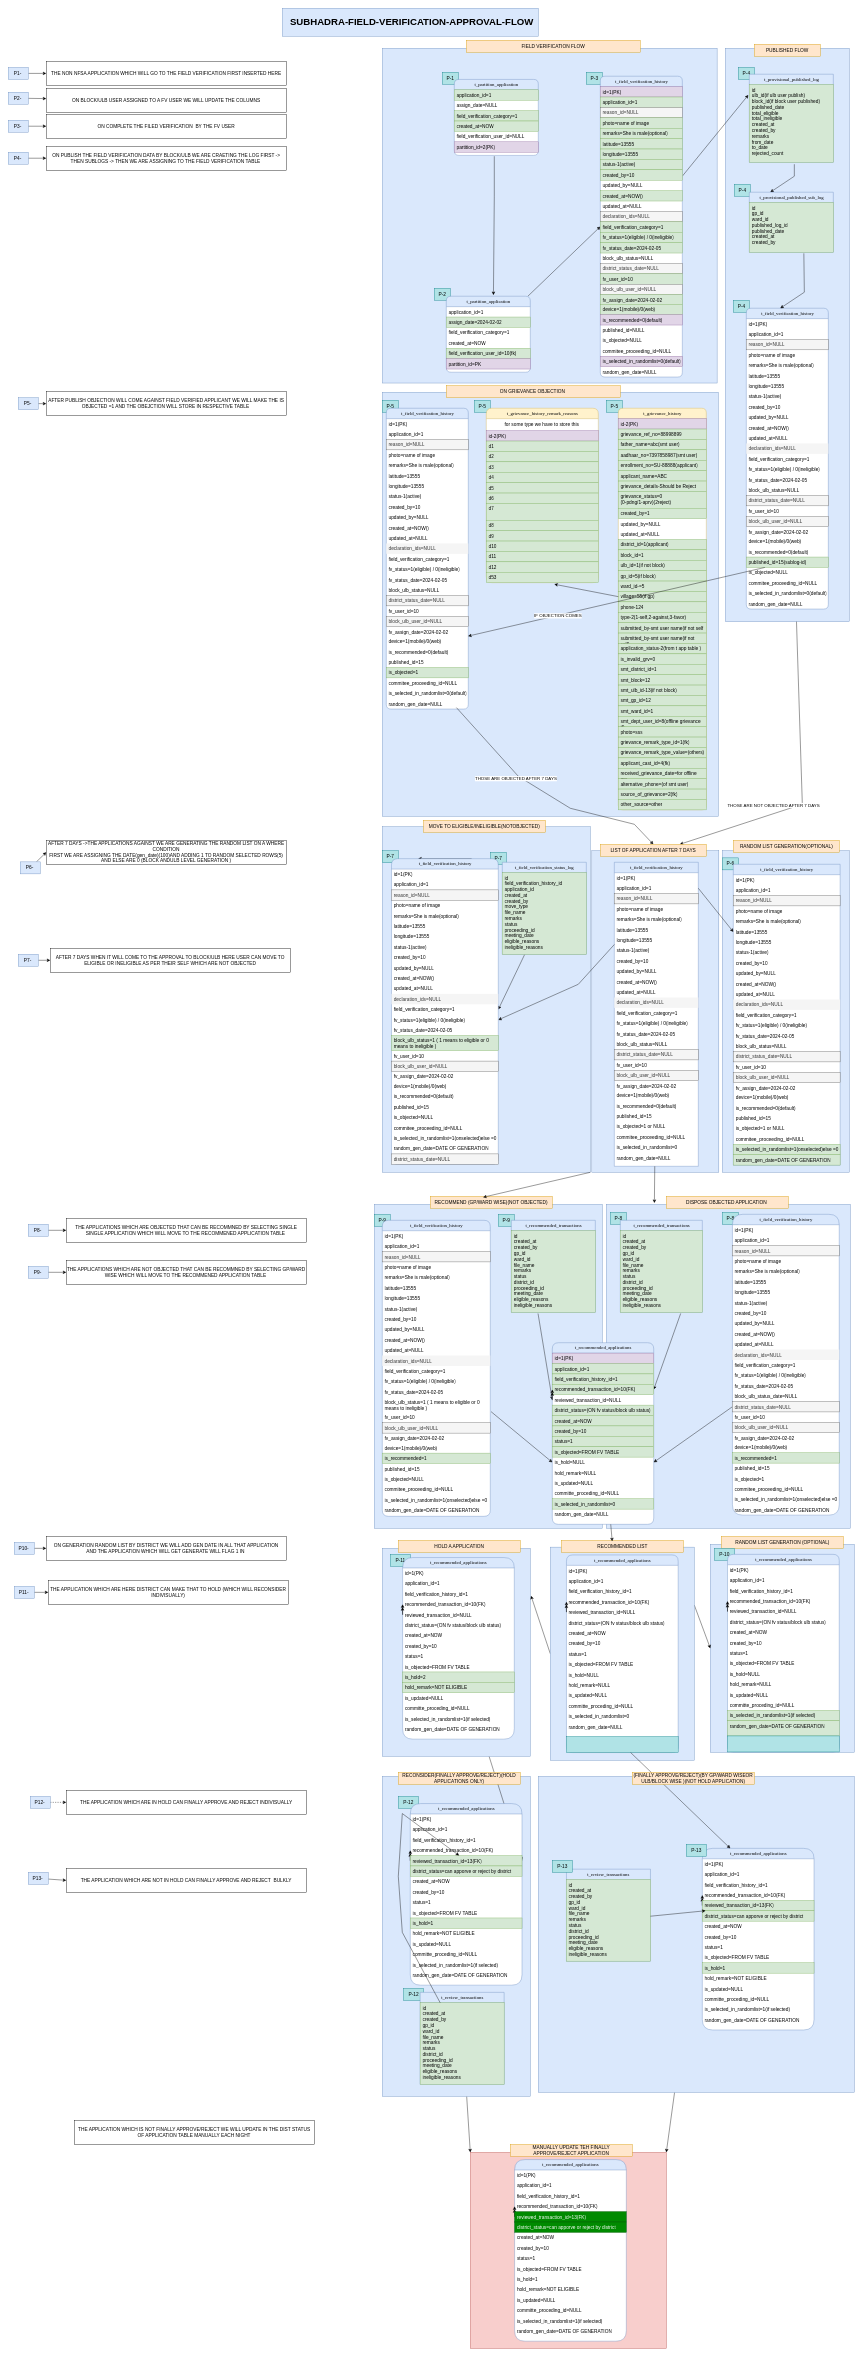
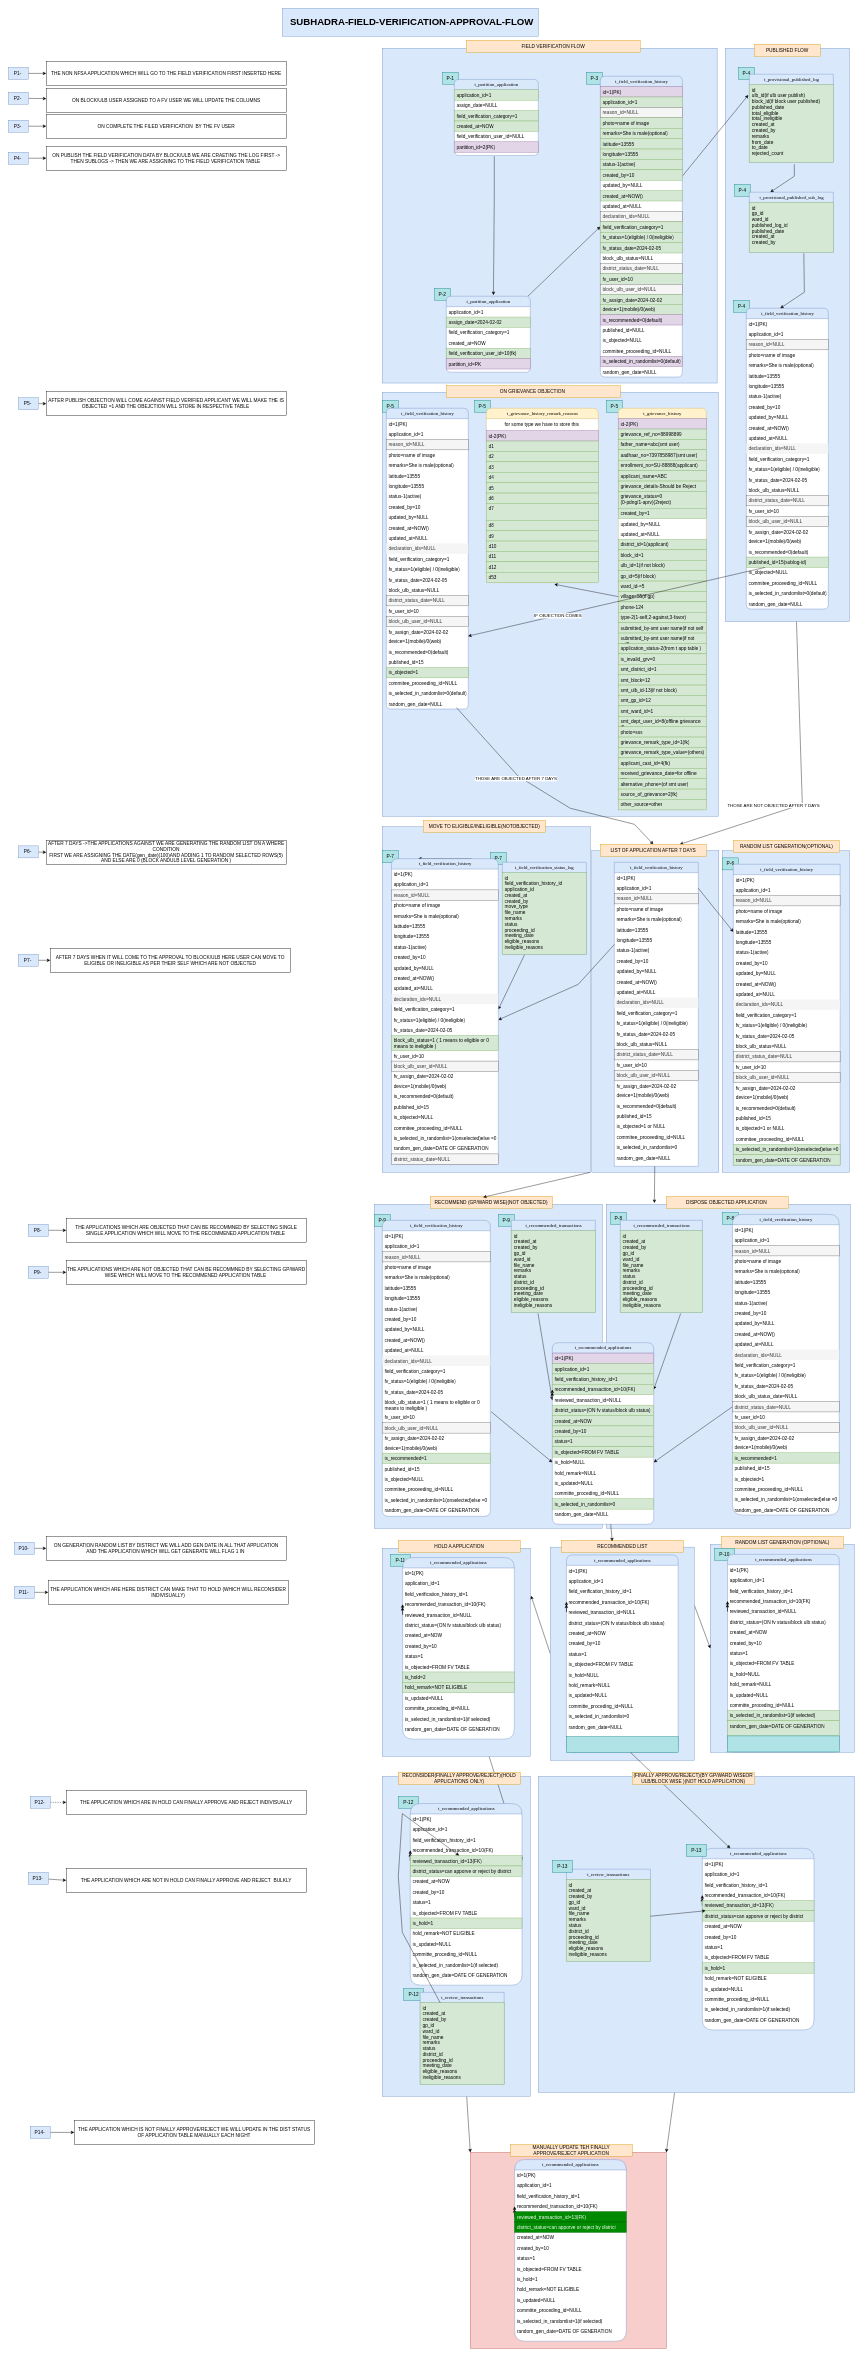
node "P6-": moved (30, 868) -> (28, 852)
node "P14-": added
edge "P14-" -> "THE APPLICATION WHICH IS NOT FINALLY APPROVE/REJECT WE WILL UPDATE IN THE DIST STATUS OF APPLICATION TABLE MANUALLY EACH NIGHT": added
